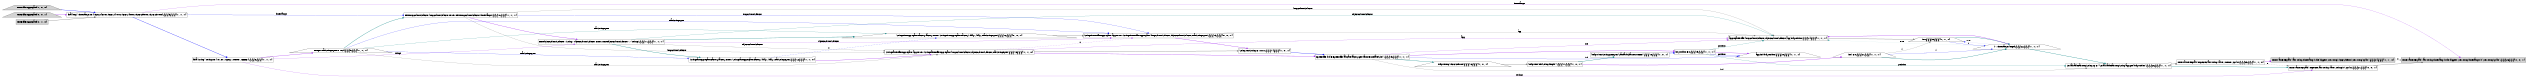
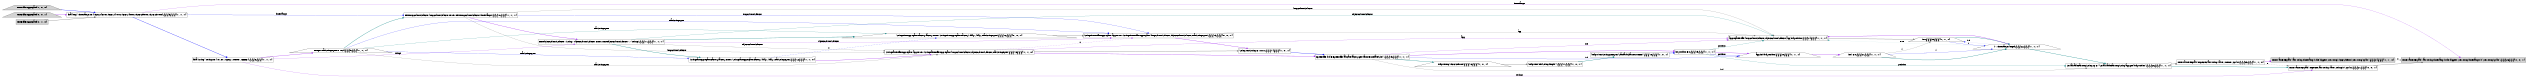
edge "i < timestamps.length@@@22@@@['1', '1', '1']" -> "i++@@@23@@@['1', '1', '1']": label "true" -> "buf"
edge "buf.putInt(testString.length())@@@17@@@['1', '0', '1']" -> "int i = 0@@@21@@@['1', '1', '1']": now "agg.init(buf,position)@@@20@@@['1', '1', '1']" -> "int i = 0@@@21@@@['1', '1', '1']"
